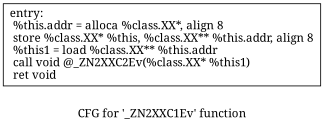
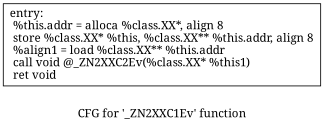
node "entry:": text "%this1 = load %class.XX** %this.addr" -> "%align1 = load %class.XX** %this.addr"
